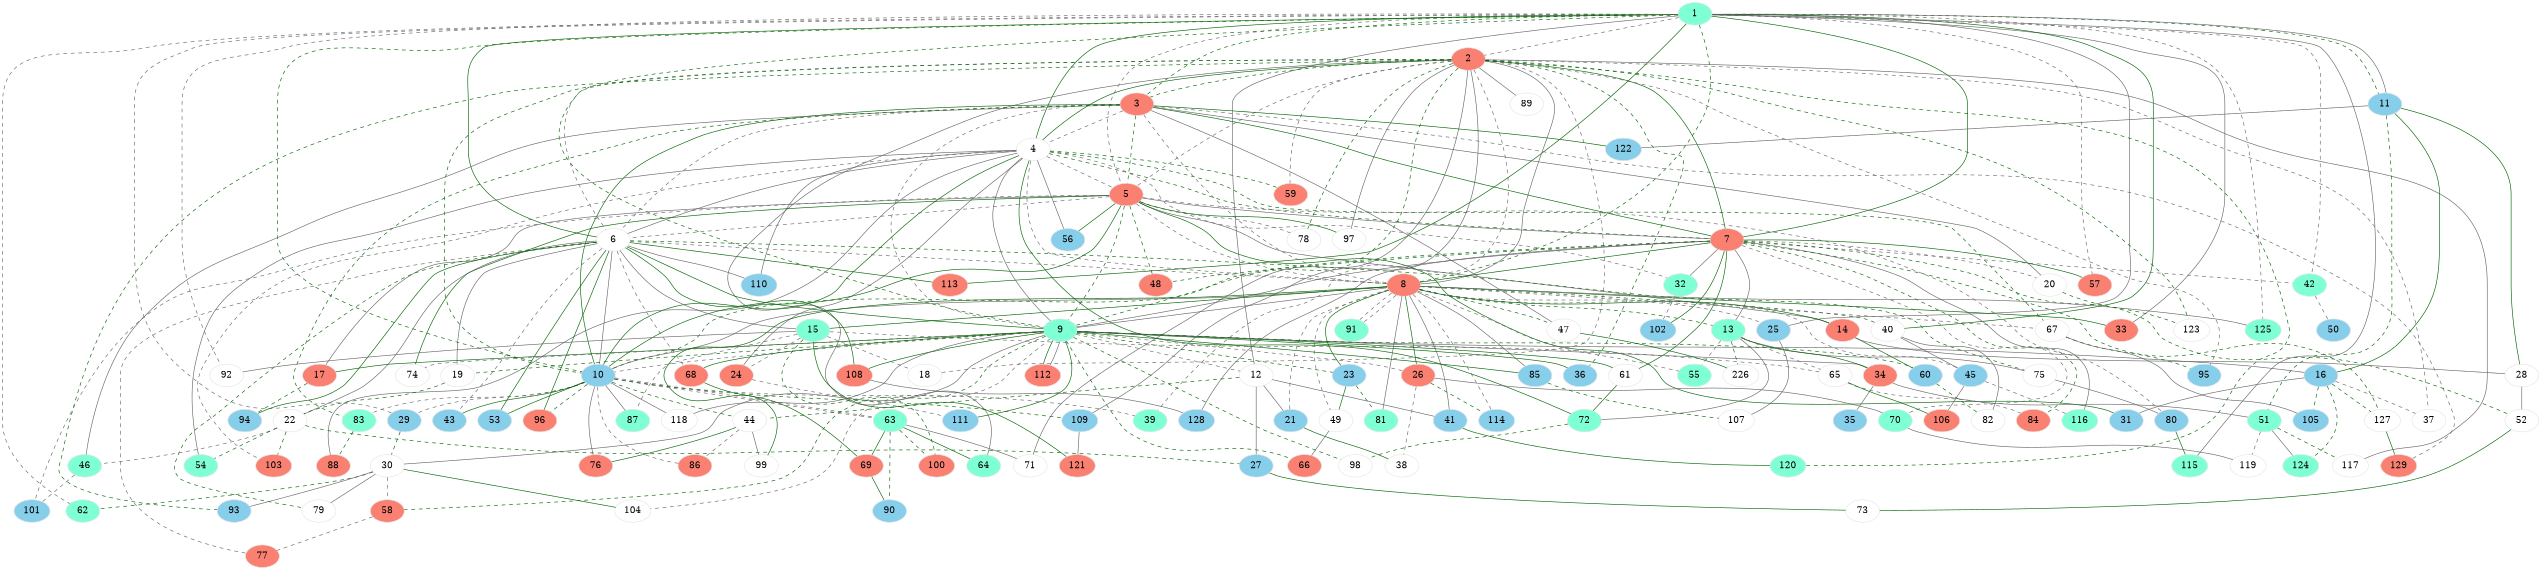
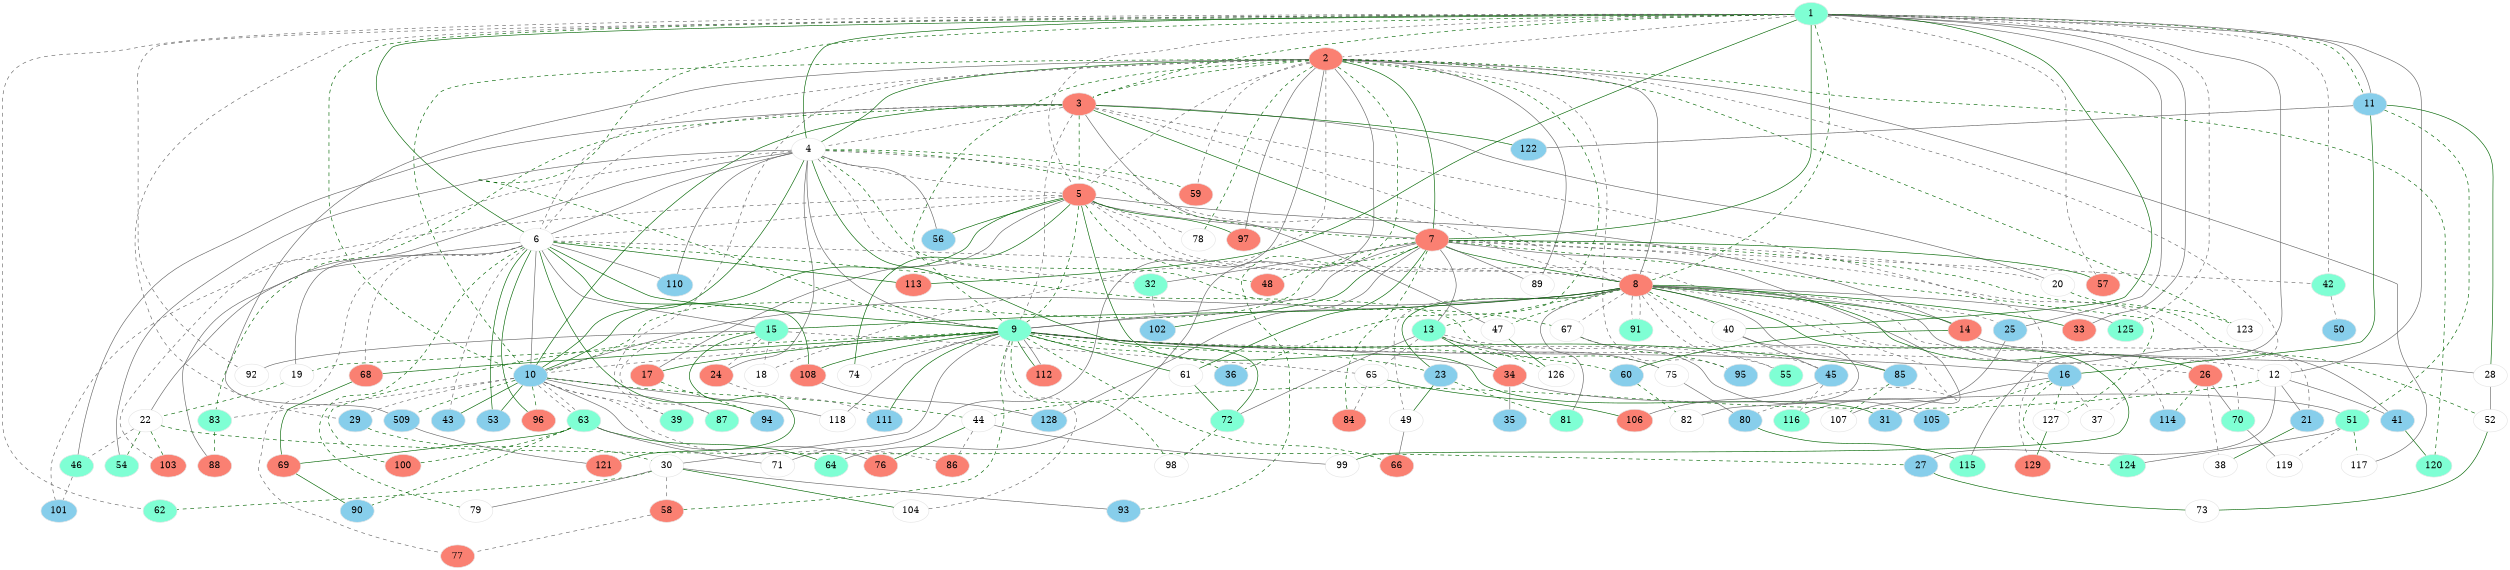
node "97": fillcolor white -> salmon
edge "7" -- "89": added
edge "9" -- "36": style solid -> dashed
node "226": label "226" -> "126"
node "109": label "109" -> "509"
